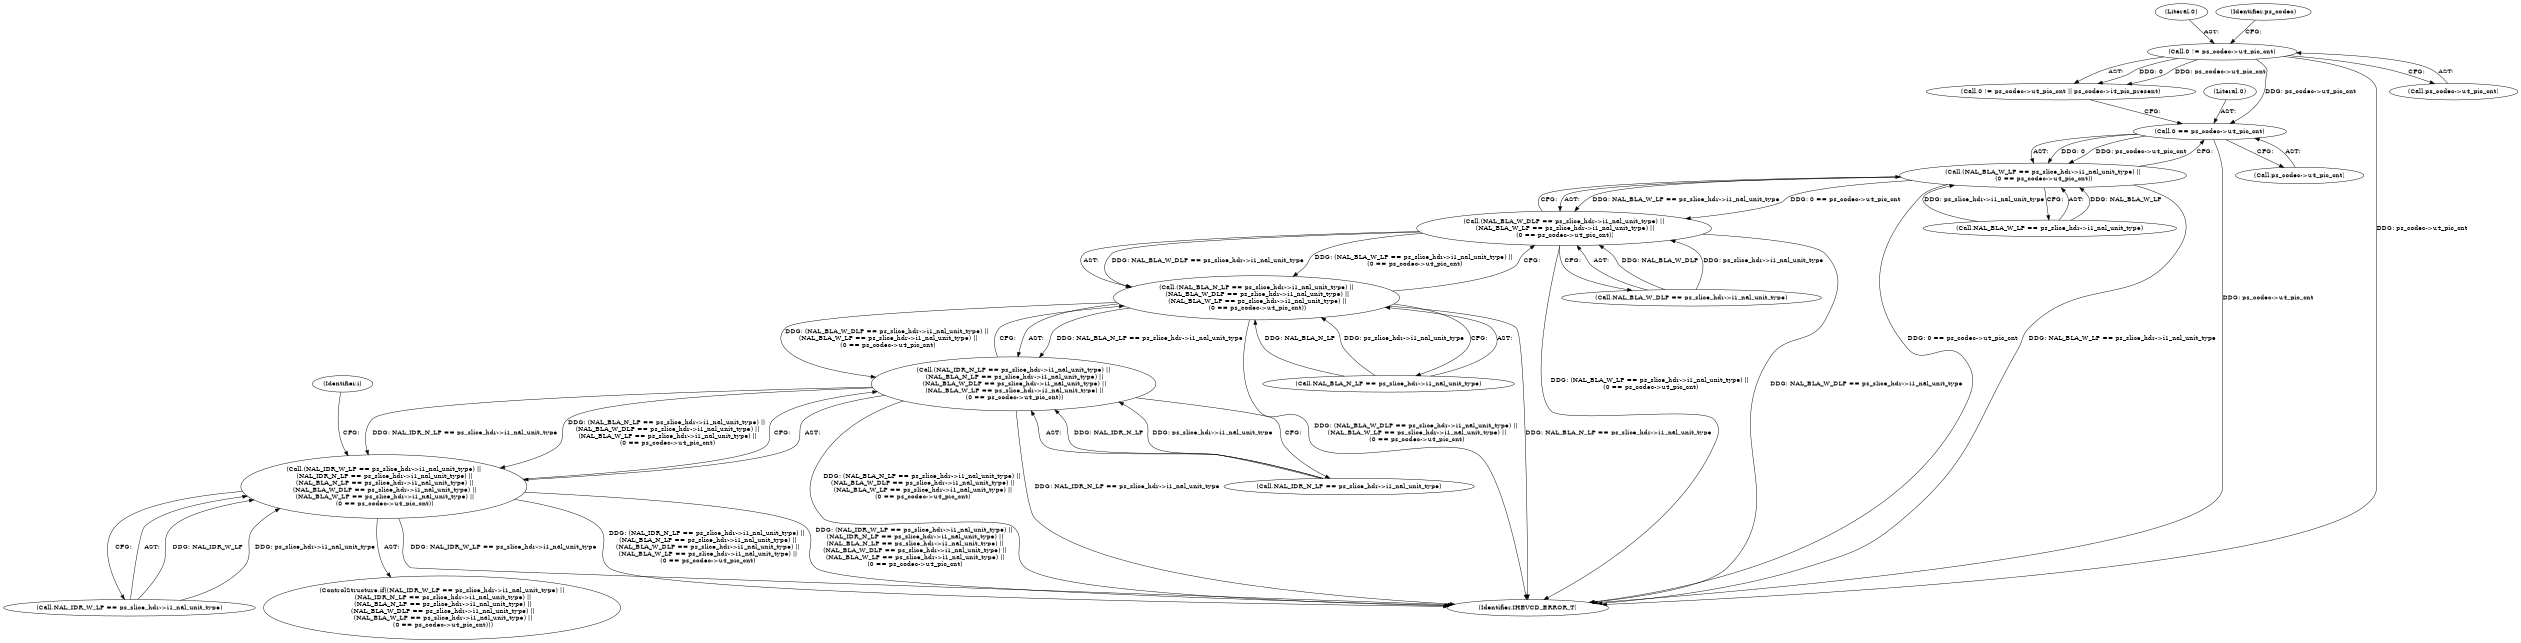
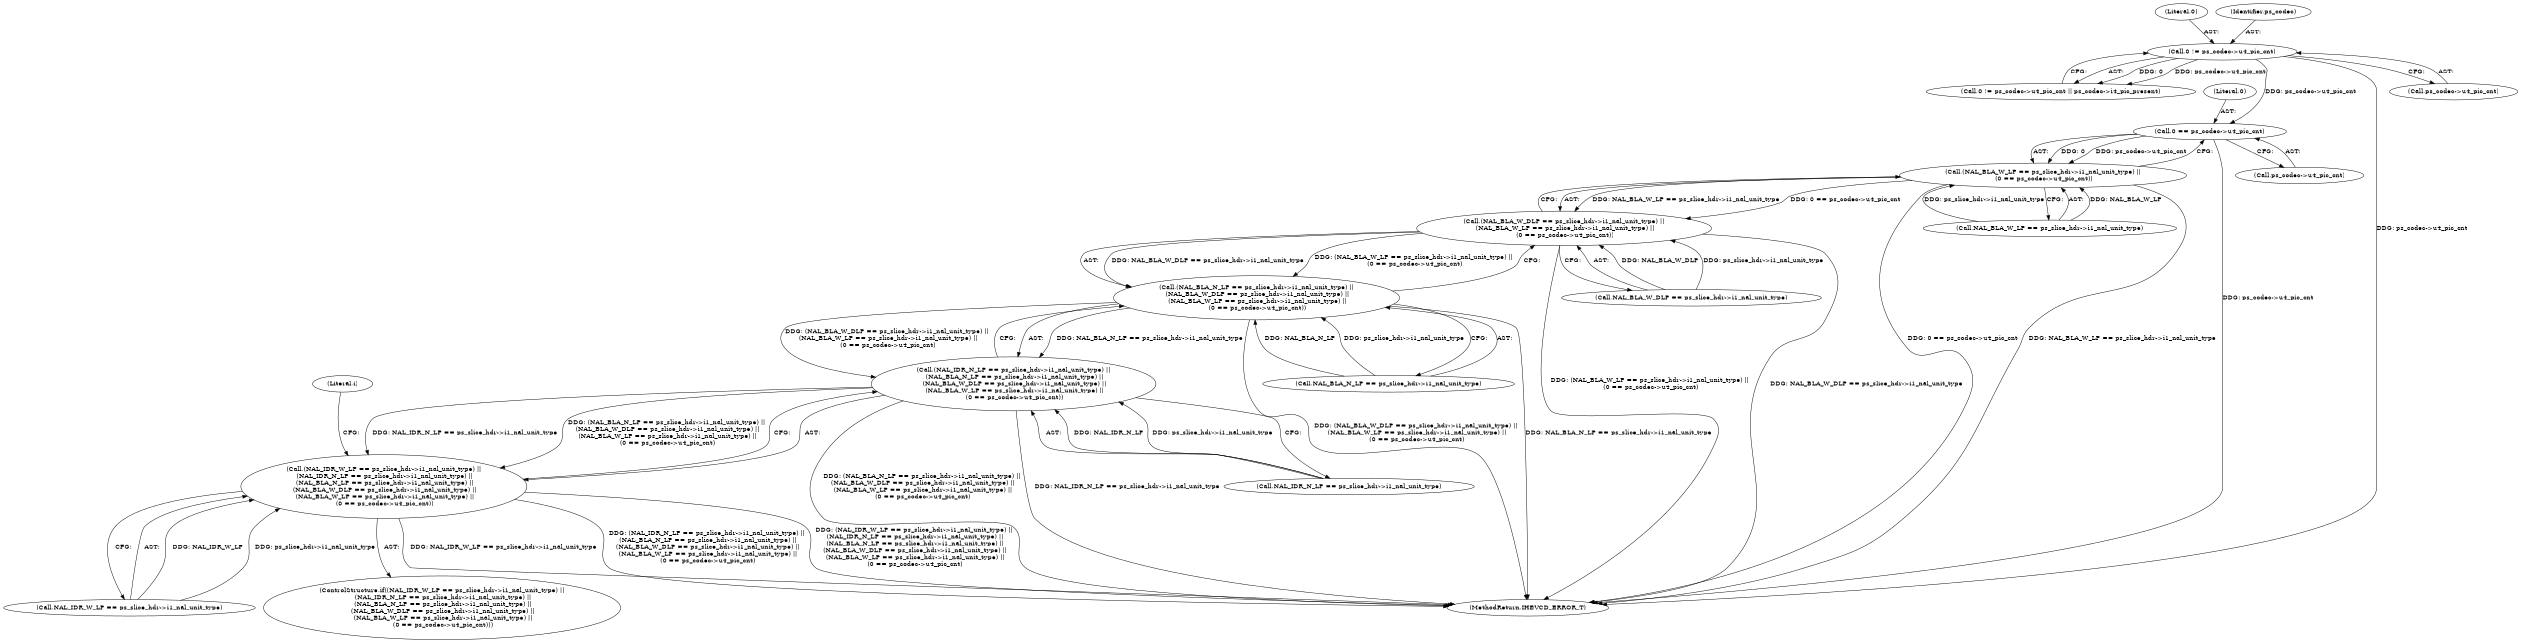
edge "(Identifier,ps_codec)" -> "(Call,0 != ps_codec->u4_pic_cnt)": label "CFG: " -> "AST: "
edge "(Call,0 != ps_codec->u4_pic_cnt || ps_codec->i4_pic_present)" -> "(Call,0 == ps_codec->u4_pic_cnt)": now "(Call,0 != ps_codec->u4_pic_cnt || ps_codec->i4_pic_present)" -> "(Call,0 != ps_codec->u4_pic_cnt)"
node "(Identifier,i)": label "(Identifier,i)" -> "(Literal,i)"
node "(Identifier,IHEVCD_ERROR_T)": label "(Identifier,IHEVCD_ERROR_T)" -> "(MethodReturn,IHEVCD_ERROR_T)"
